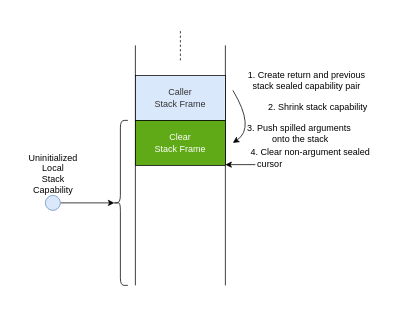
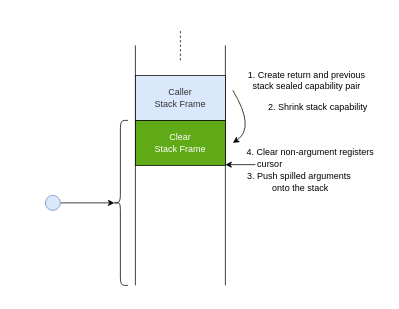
node "3. Push spilled arguments onto the stack": moved (299, 133) -> (299, 182)
node "4. Clear non-argument sealed": label "4. Clear non-argument sealed" -> "4. Clear non-argument registers"
node "Uninitialized Local Stack Capability": removed
